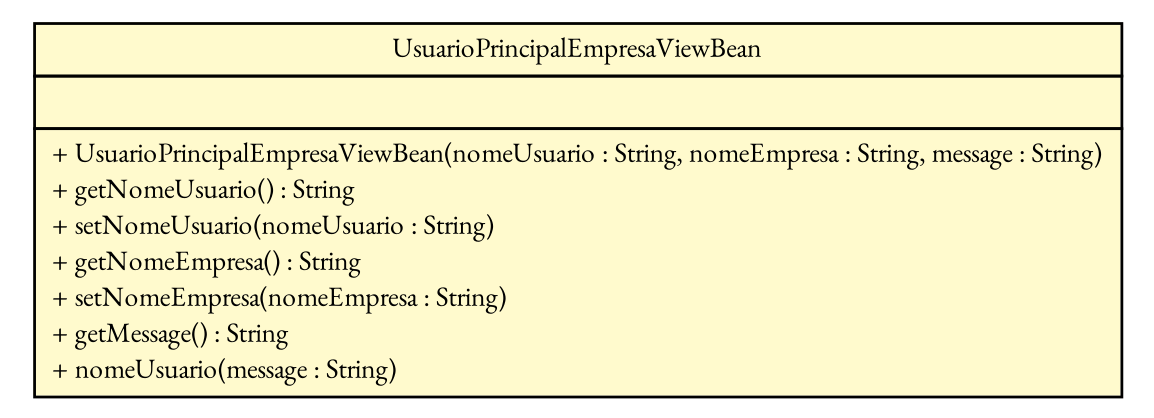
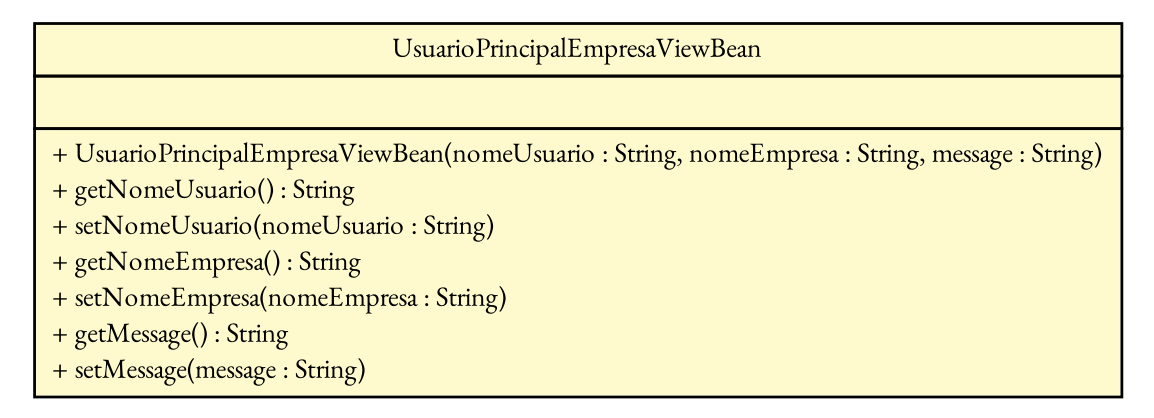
node "UsuarioPrincipalEmpresaViewBean": text "+ nomeUsuario(message : String)" -> "+ setMessage(message : String)"
